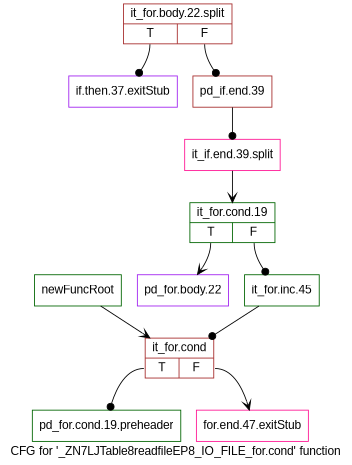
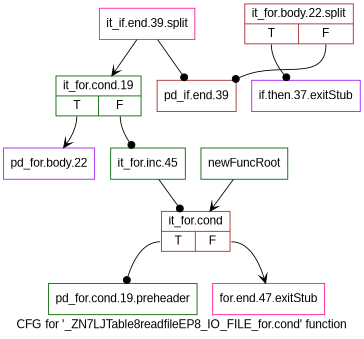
edge "pd_if.end.39" -> "it_if.end.39.split": reversed
